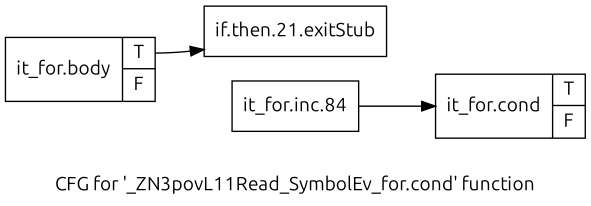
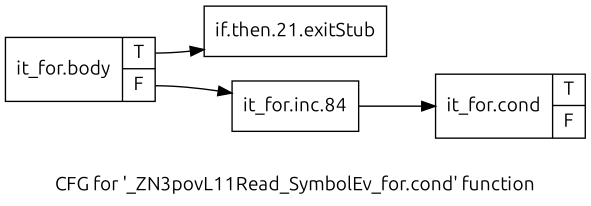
edge "it_for.body" -> "it_for.inc.84": added
